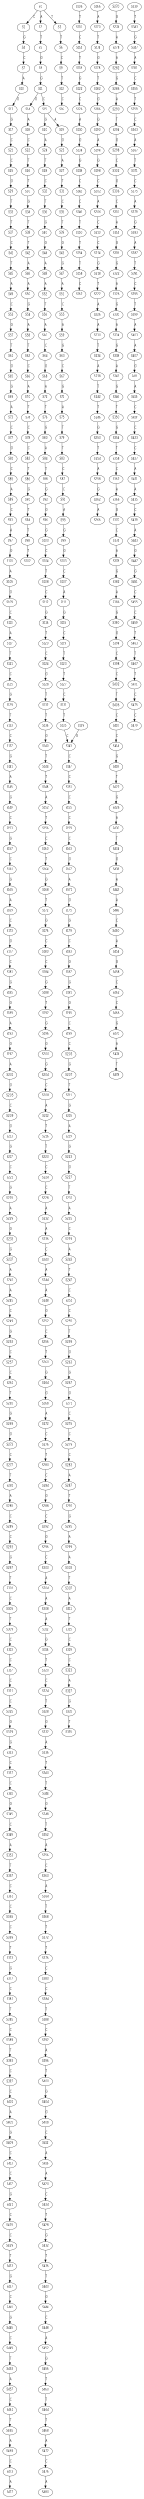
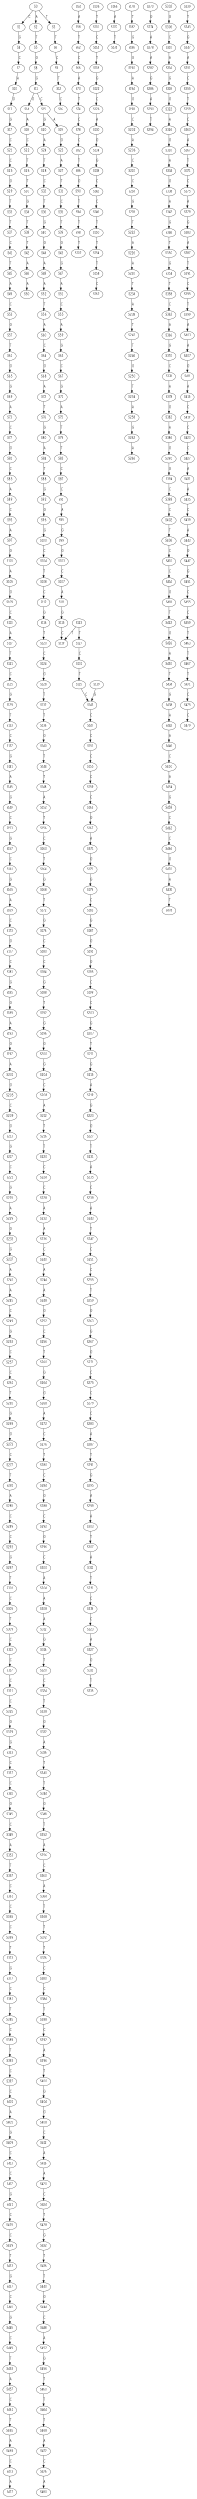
edge "S174" -> "S178": removed, label "G"
node "S298": removed
edge "S50" -> "S54": removed, label "G"
edge "S119" -> "S123": reversed
